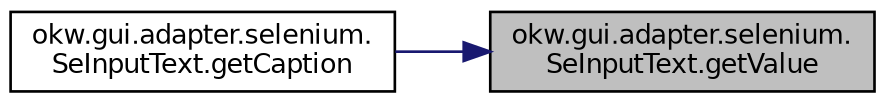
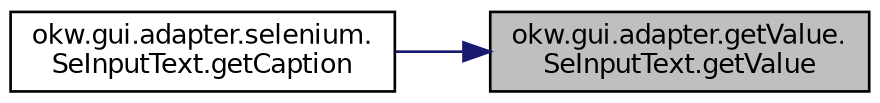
node "okw.gui.adapter.selenium. SeInputText.getValue": label "okw.gui.adapter.selenium. SeInputText.getValue" -> "okw.gui.adapter.getValue. SeInputText.getValue"
